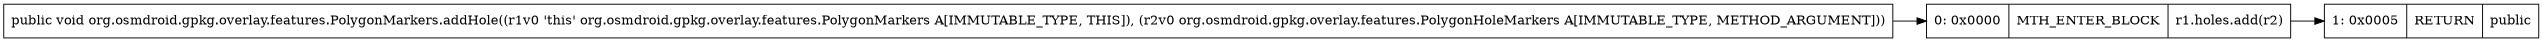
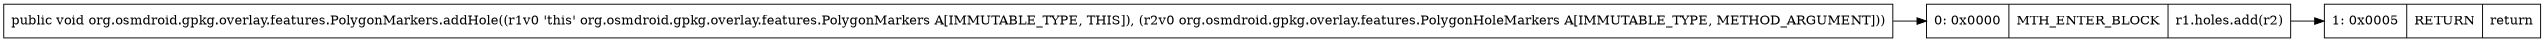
node "1: 0x0005": text "public" -> "return"
